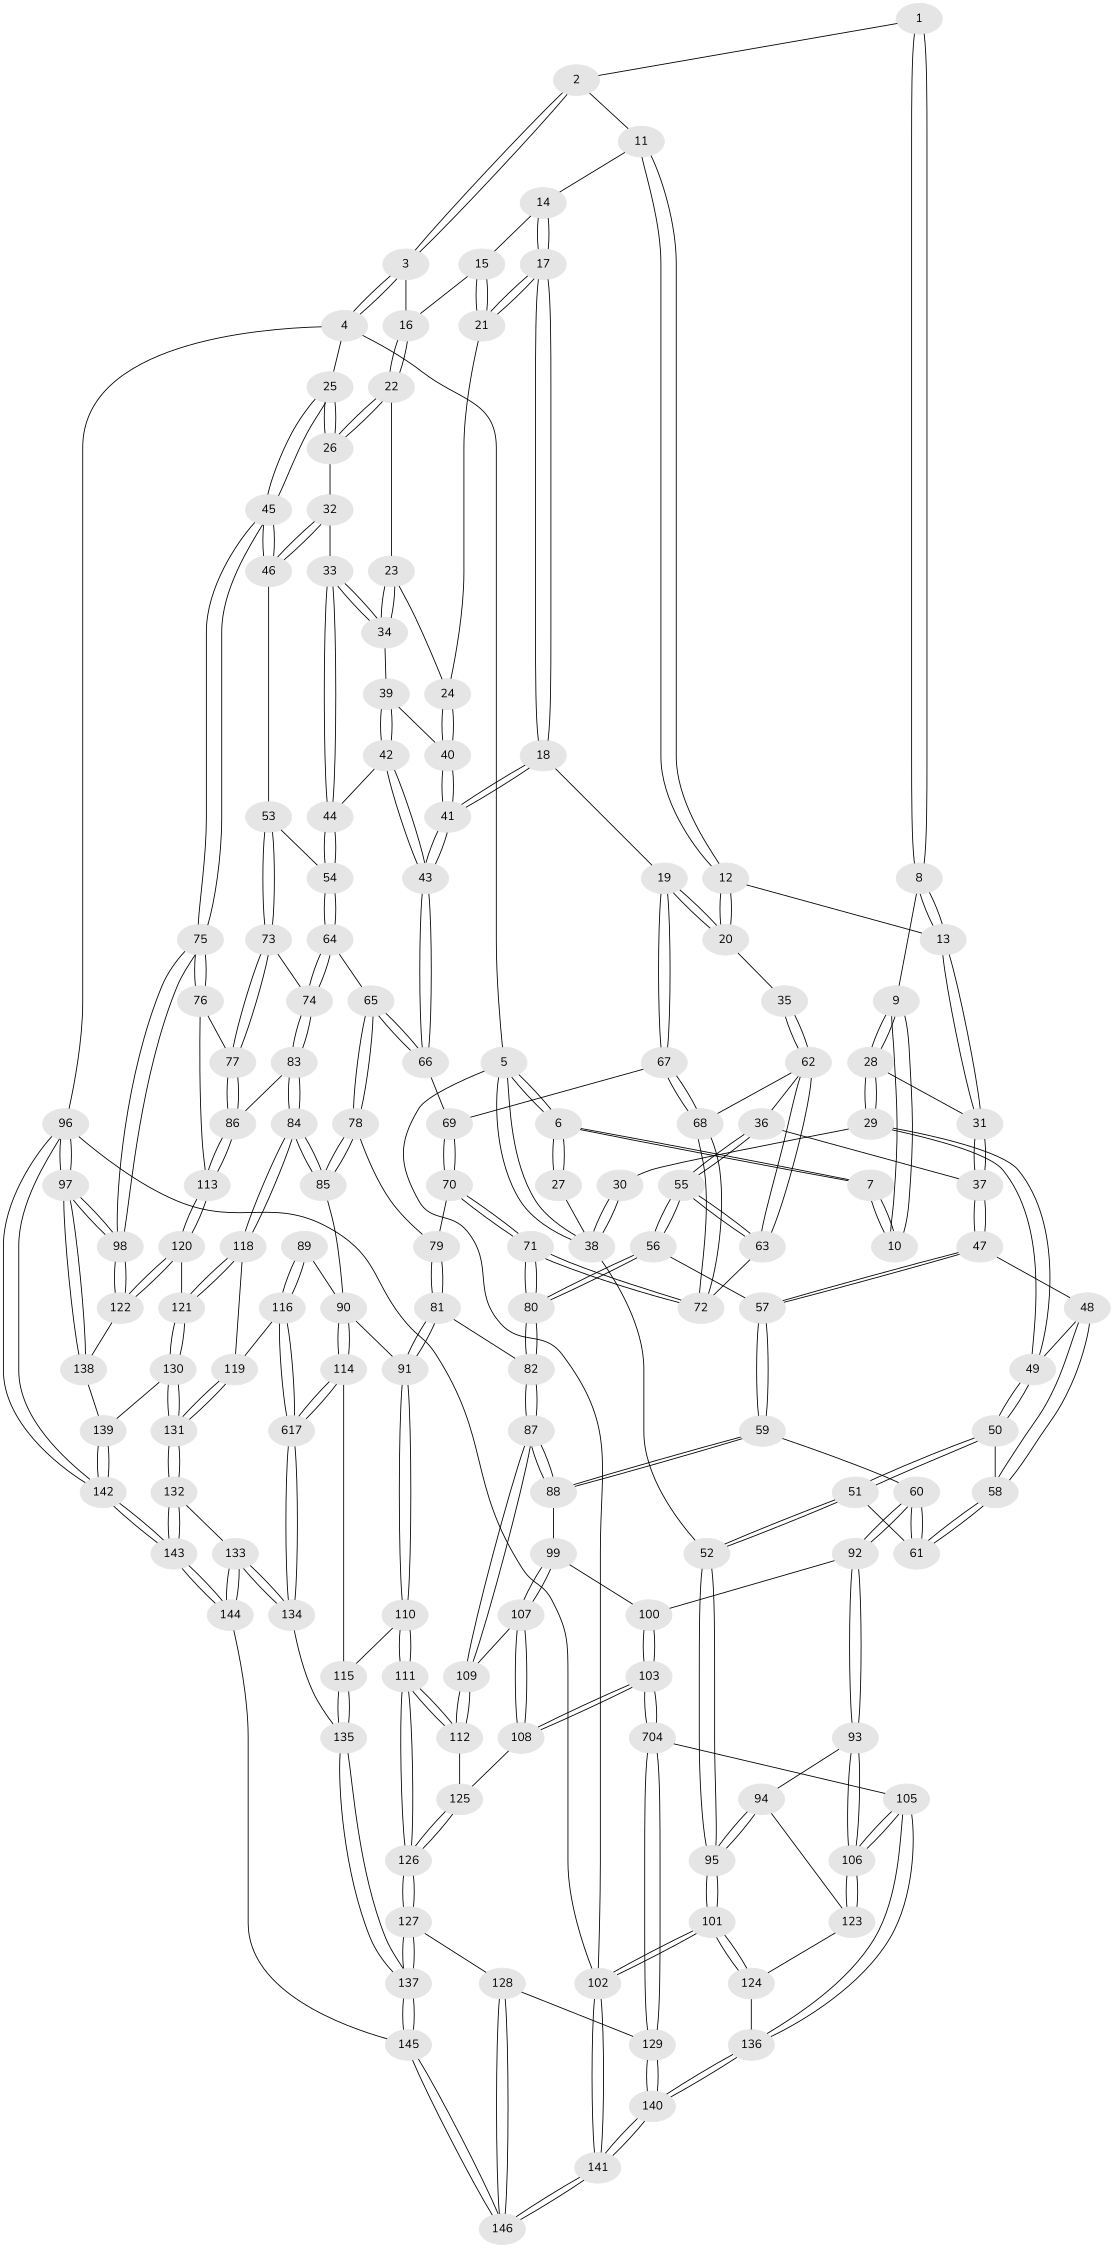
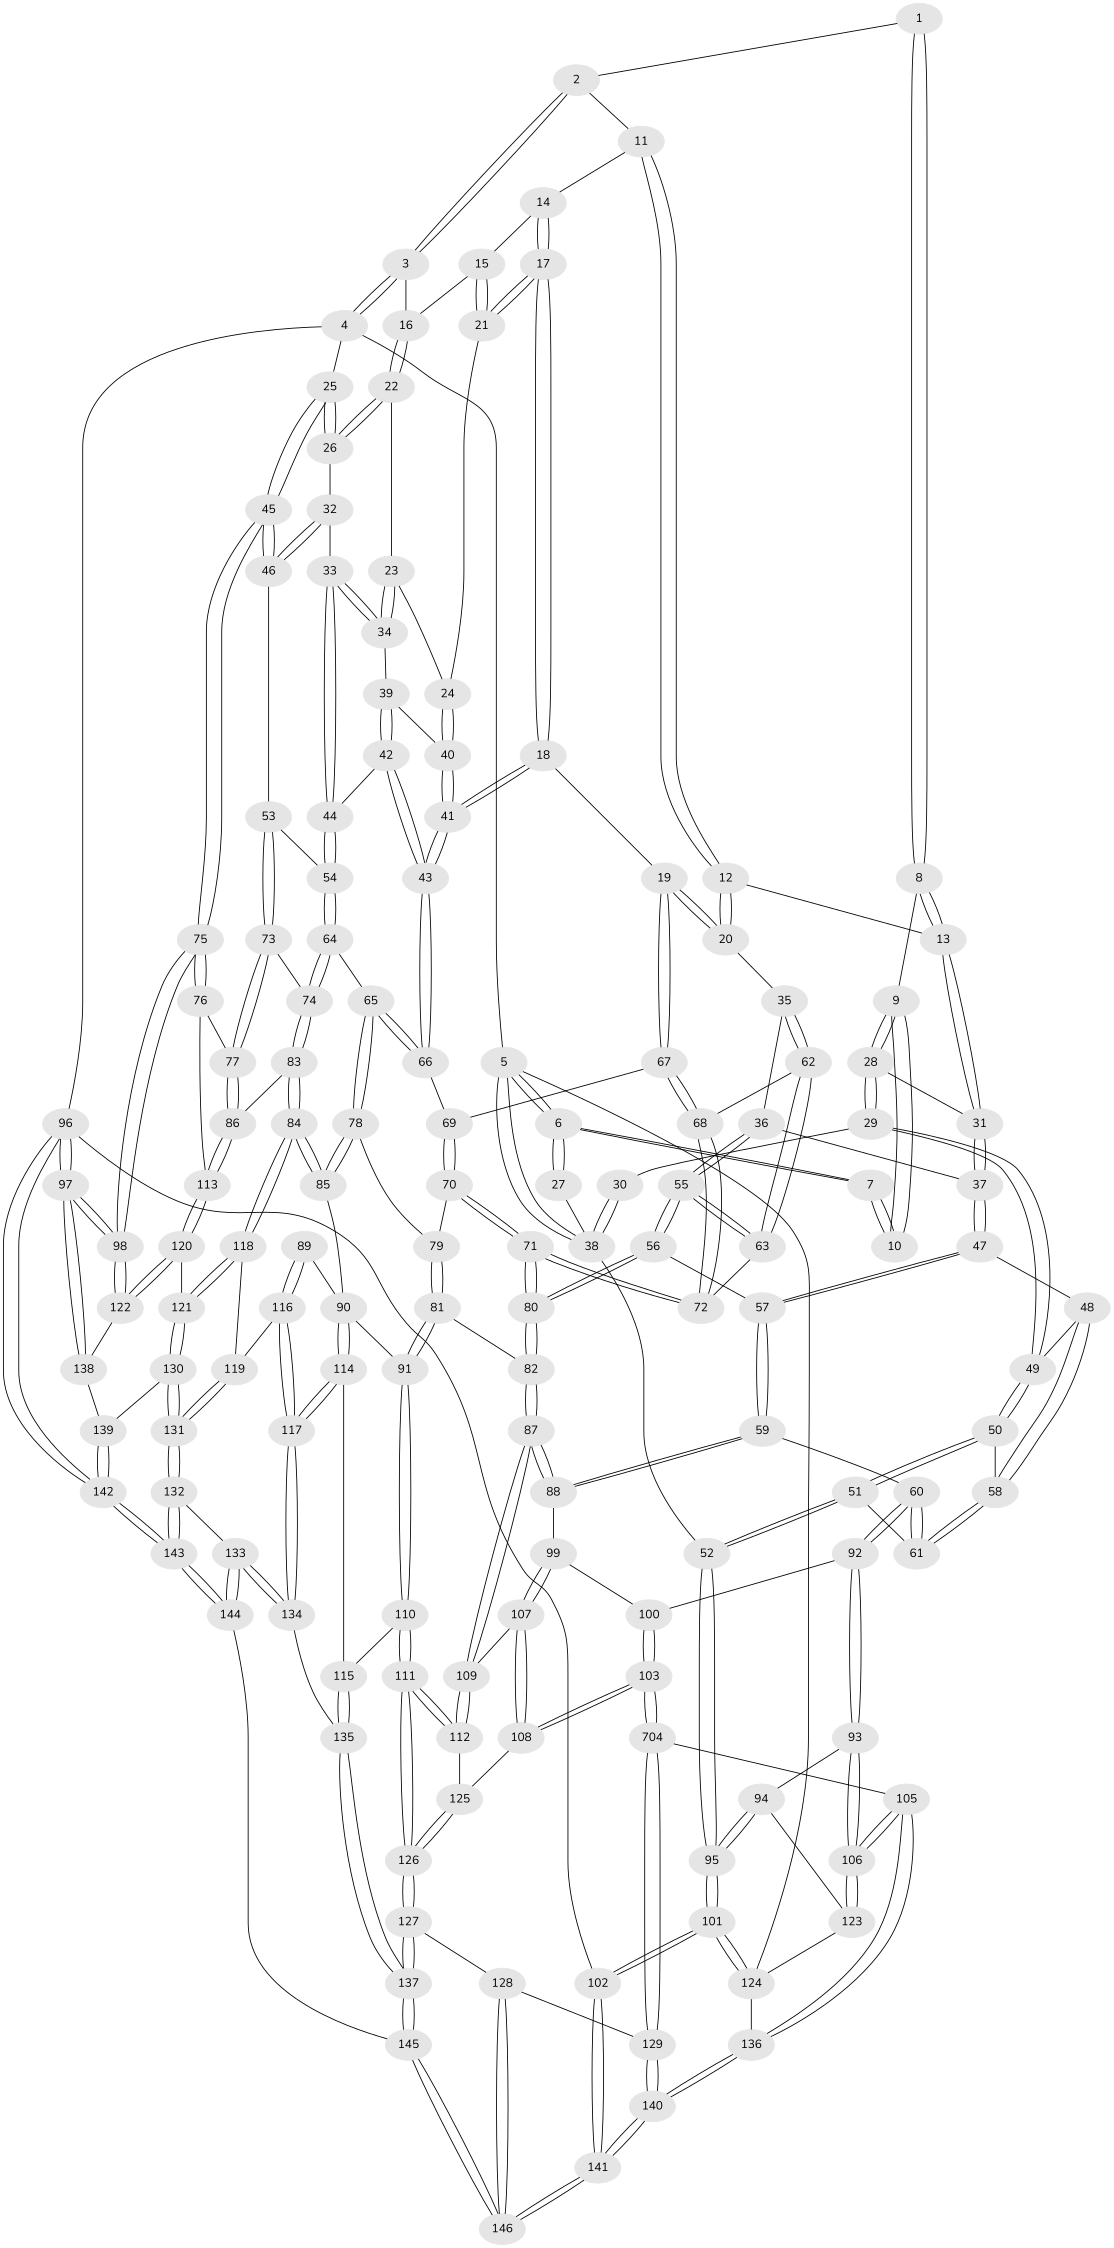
edge "62" -- "36": now "35" -- "36"
node "617": label "617" -> "117"
edge "5" -- "102": now "5" -- "124"
